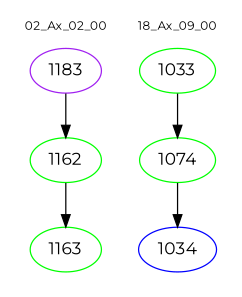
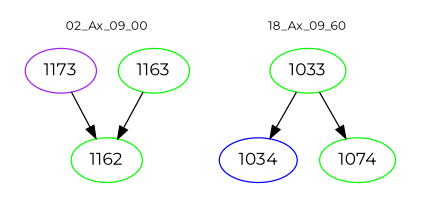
cluster "02_Ax_02_00": label "02_Ax_02_00" -> "02_Ax_09_00"
cluster "18_Ax_09_00": label "18_Ax_09_00" -> "18_Ax_09_60"
node "1183": label "1183" -> "1173"
edge "1162" -> "1163": reversed
edge "1074" -> "1034": now "1033" -> "1034"
